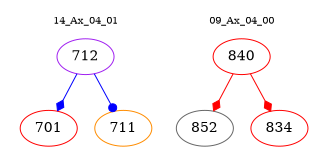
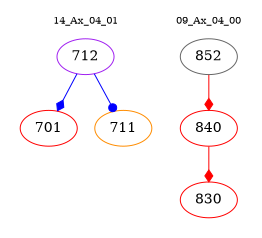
edge "840" -> "852": reversed
node "834": label "834" -> "830"
